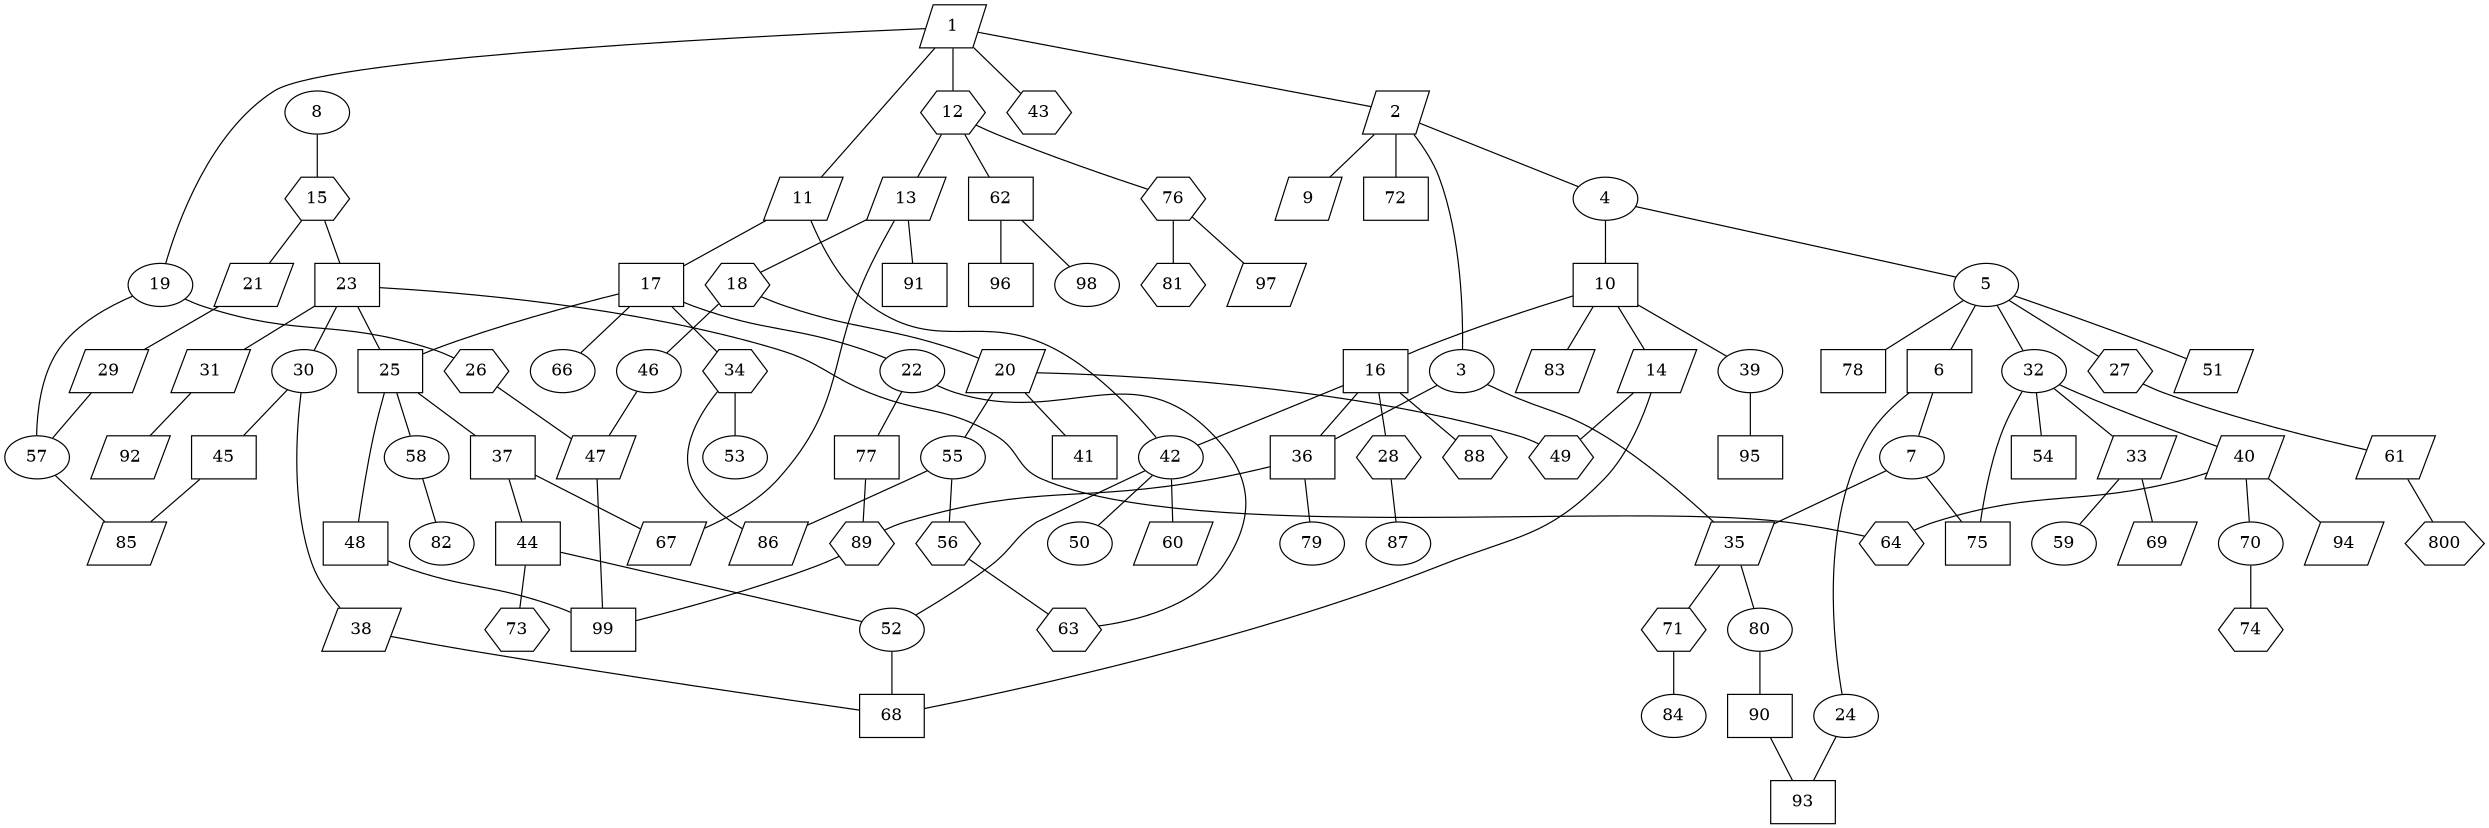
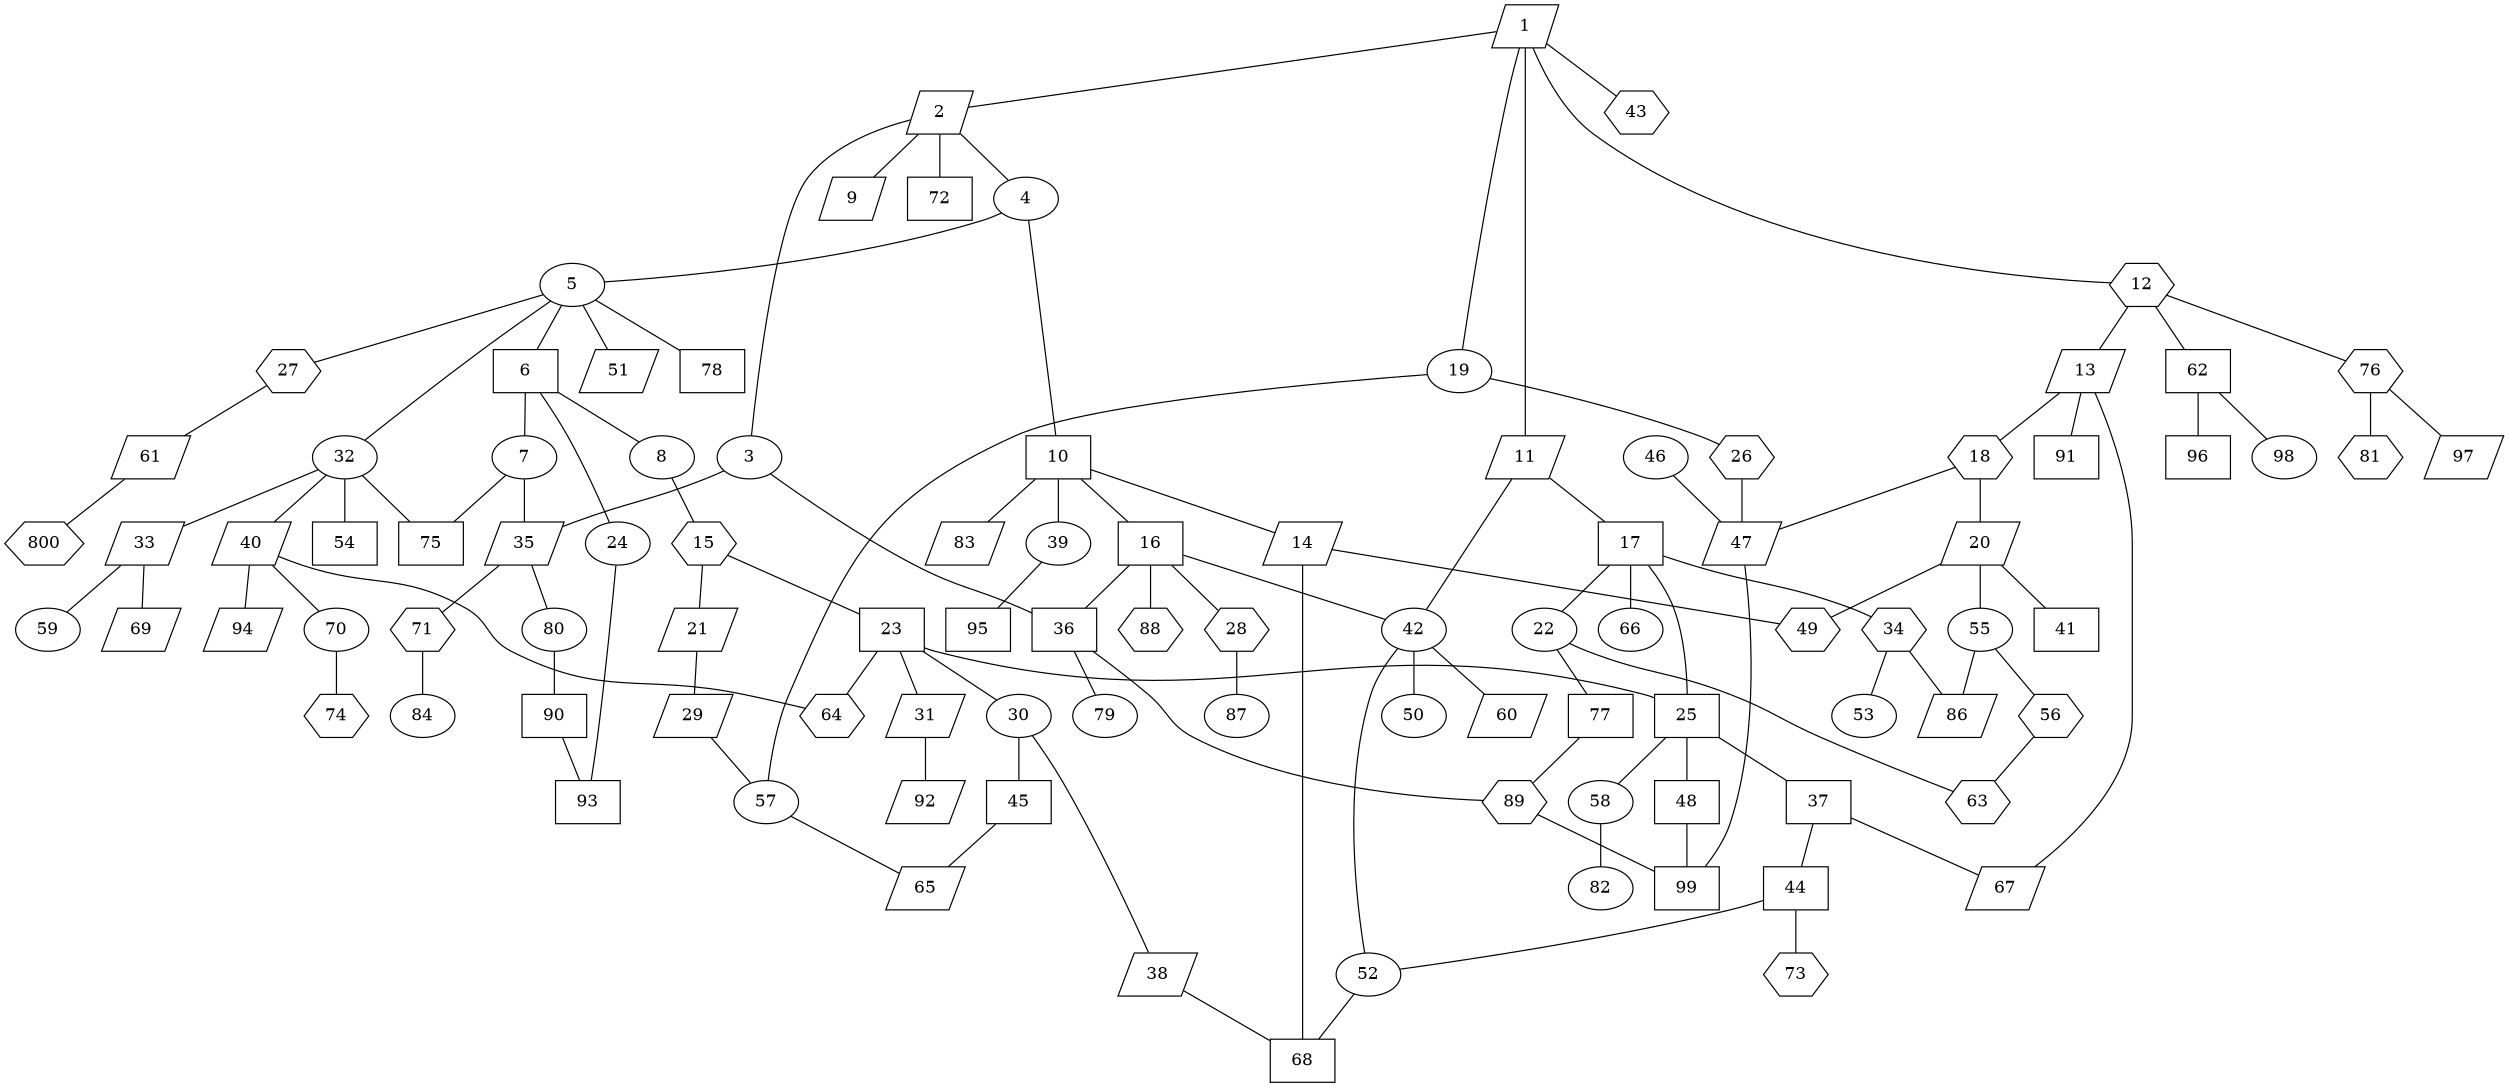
edge "18" -- "46": now "18" -- "47"
edge "6" -- "8": added
node "85": label "85" -> "65"
